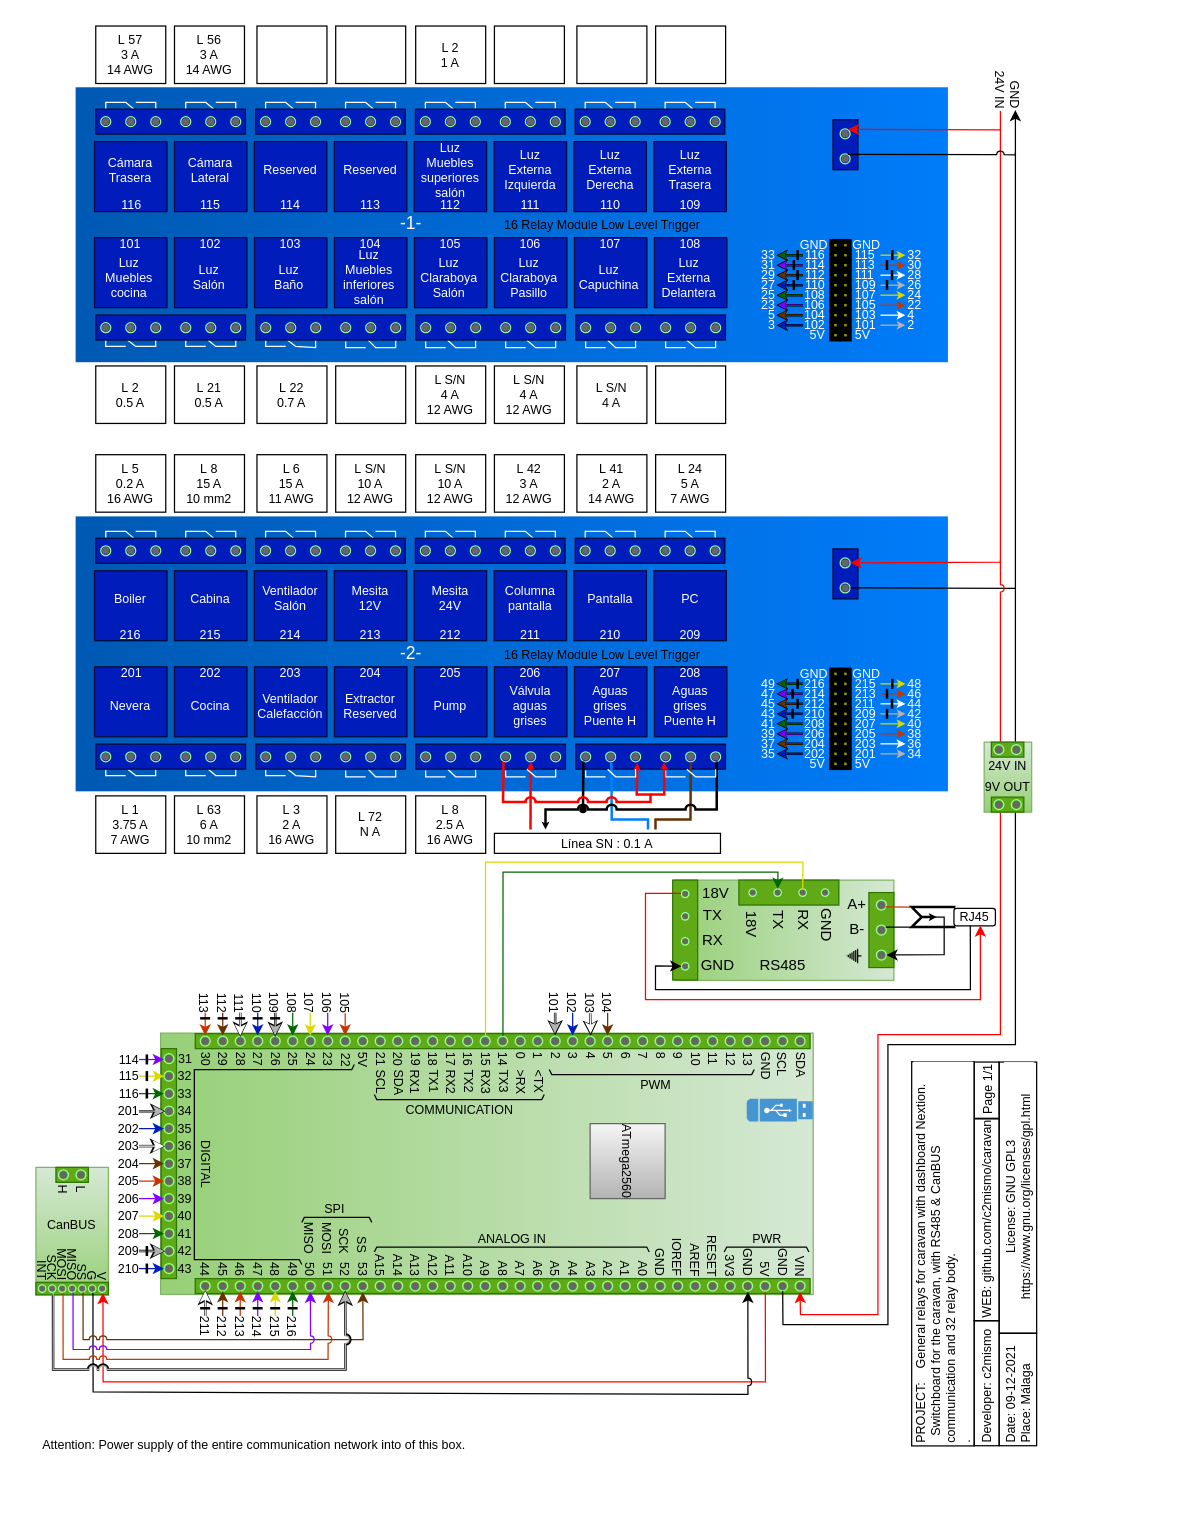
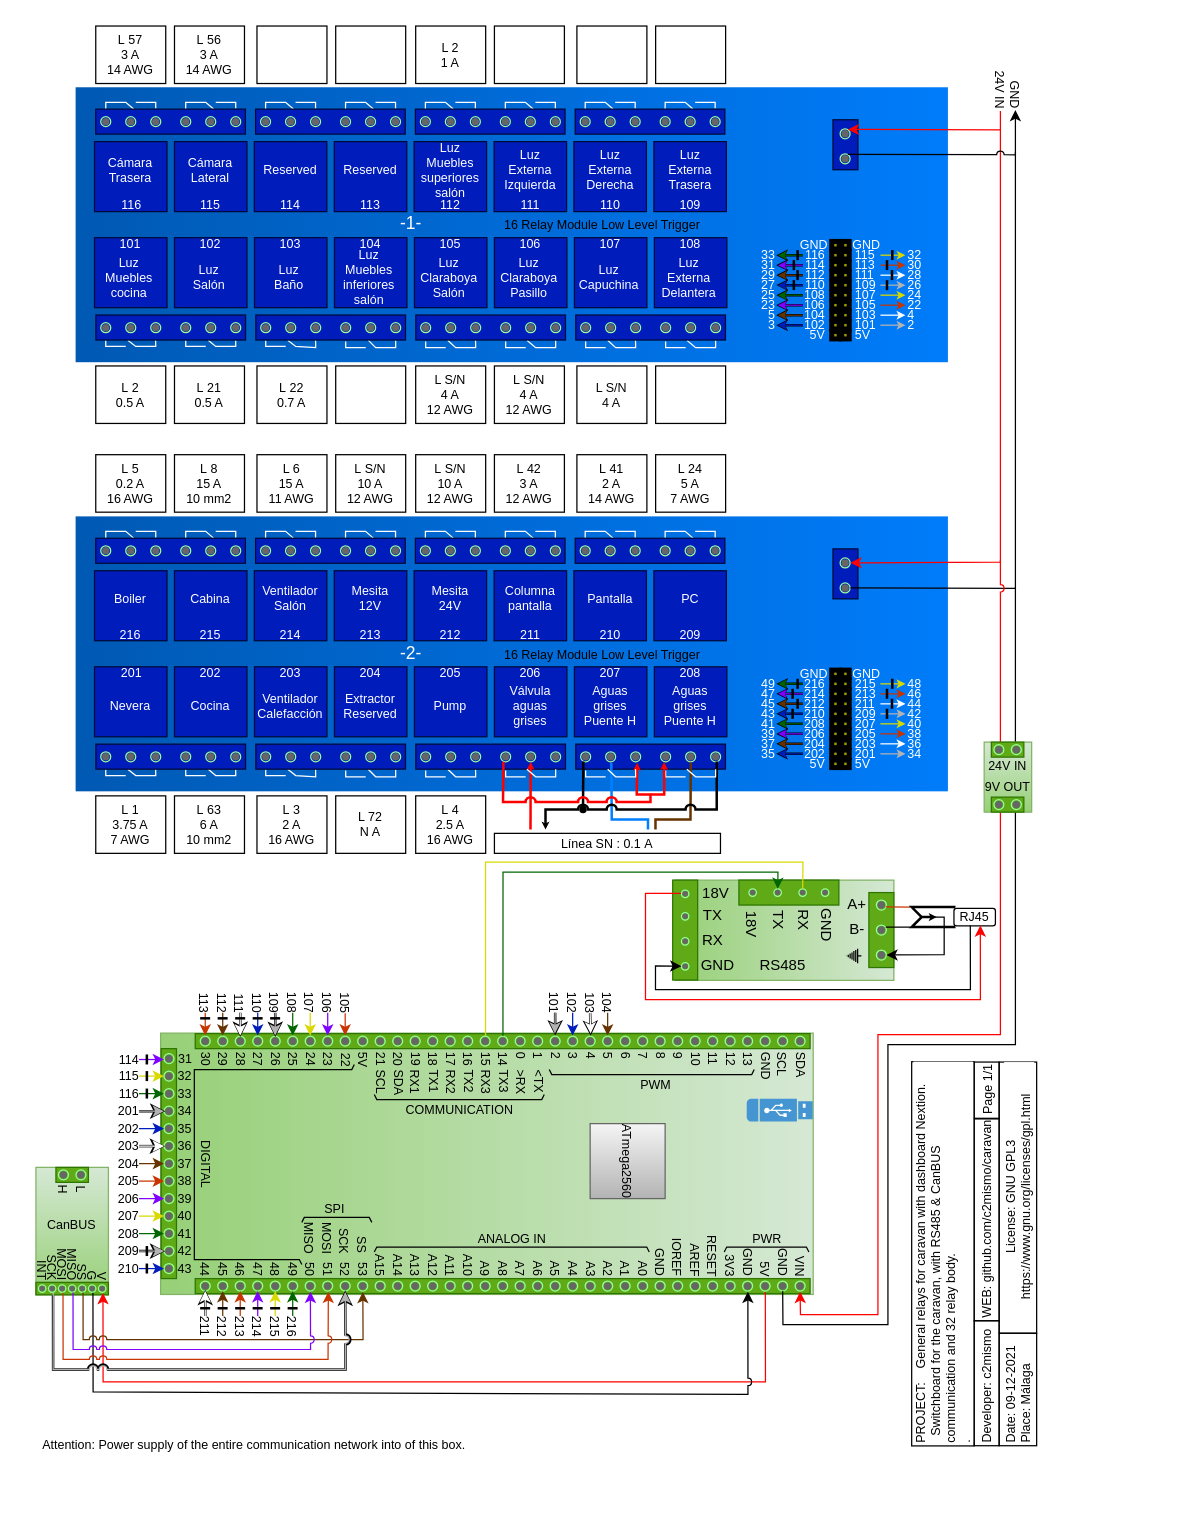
node "L 8 2.5 A 16 AWG": label "L 8 2.5 A 16 AWG" -> "L 4 2.5 A 16 AWG"
